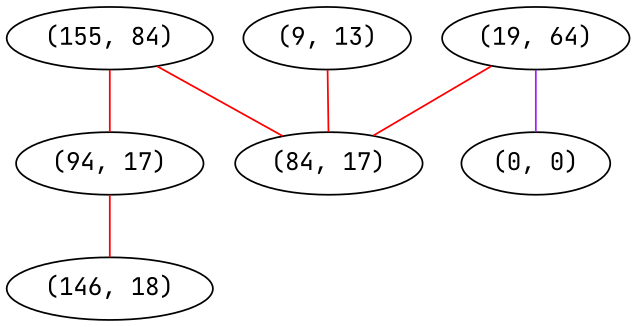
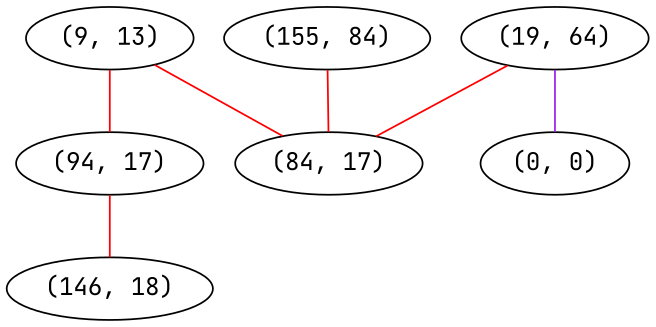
edge "(155, 84)" -- "(94, 17)": now "(9, 13)" -- "(94, 17)"
